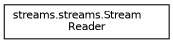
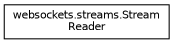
node "streams.streams.Stream Reader": label "streams.streams.Stream Reader" -> "websockets.streams.Stream Reader"
